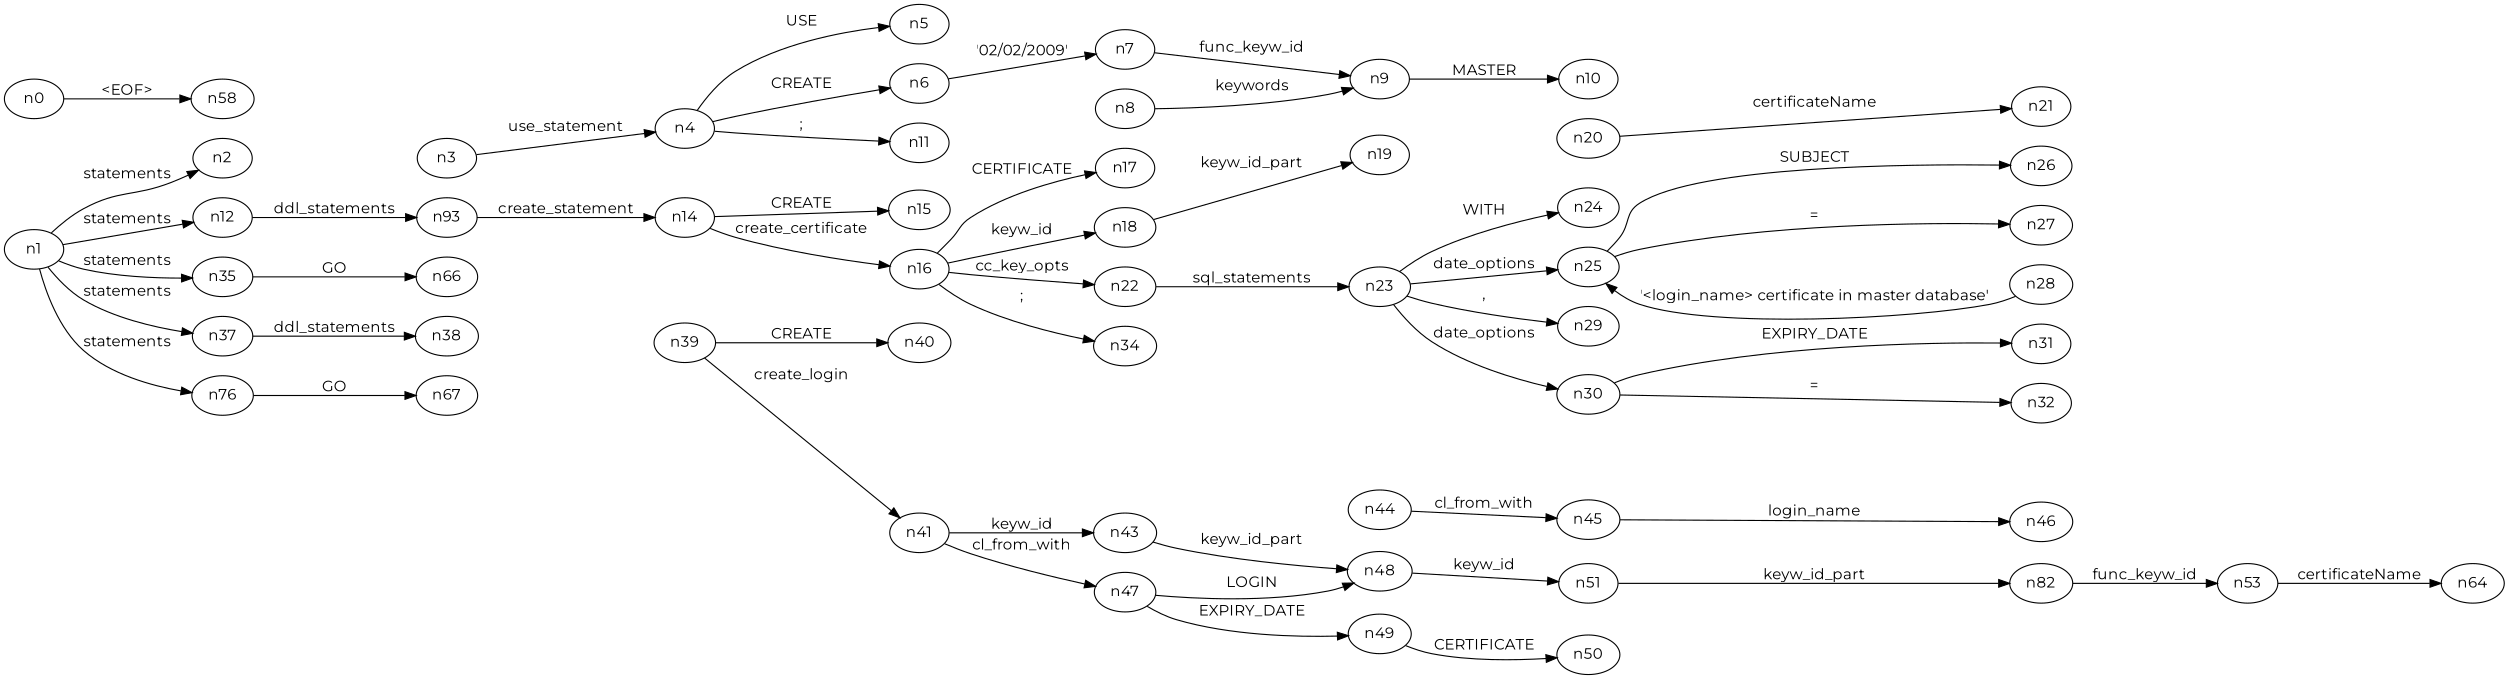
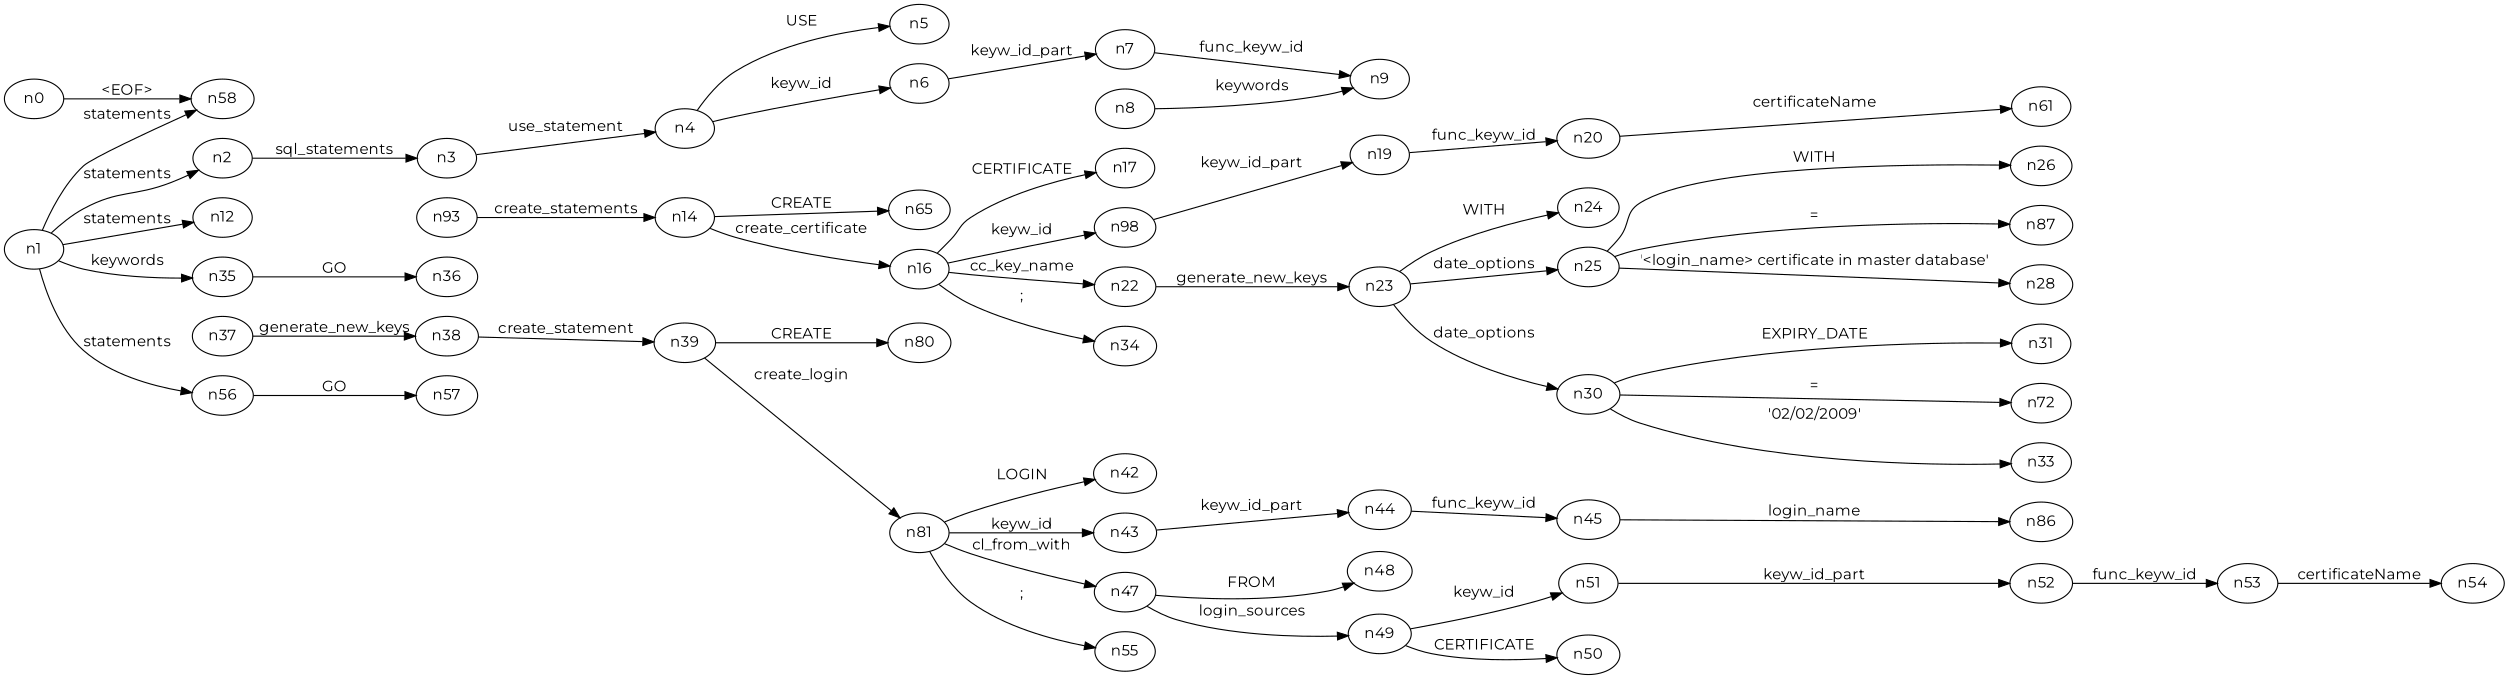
edge "n6" -> "n7": label "'02/02/2009'" -> "keyw_id_part"
node "n10": removed
edge "n4" -> "n6": label "CREATE" -> "keyw_id"
node "n21": label "n21" -> "n61"
node "n11": removed
edge "n19" -> "n20": added, label "func_keyw_id"
edge "n2" -> "n3": added, label "sql_statements"
edge "n25" -> "n26": label "SUBJECT" -> "WITH"
edge "n93" -> "n14": label "create_statement" -> "create_statements"
node "n15": label "n15" -> "n65"
edge "n12" -> "n93": removed, label "ddl_statements"
node "n27": label "n27" -> "n87"
node "n18": label "n18" -> "n98"
edge "n1" -> "n35": label "statements" -> "keywords"
edge "n16" -> "n22": label "cc_key_opts" -> "cc_key_name"
node "n66": label "n66" -> "n36"
edge "n22" -> "n23": label "sql_statements" -> "generate_new_keys"
edge "n1" -> "n37": now "n1" -> "n58"
edge "n28" -> "n25": reversed
node "n29": removed
edge "n37" -> "n38": label "ddl_statements" -> "generate_new_keys"
edge "n38" -> "n39": added, label "create_statement"
node "n40": label "n40" -> "n80"
node "n76": label "n76" -> "n56"
node "n67": label "n67" -> "n57"
node "n32": label "n32" -> "n72"
node "n33": added
node "n42": added
edge "n44" -> "n45": label "cl_from_with" -> "func_keyw_id"
node "n46": label "n46" -> "n86"
node "n41": label "n41" -> "n81"
edge "n43" -> "n48": now "n43" -> "n44"
edge "n48" -> "n51": now "n49" -> "n51"
edge "n47" -> "n48": label "LOGIN" -> "FROM"
node "n82": label "n82" -> "n52"
node "n64": label "n64" -> "n54"
edge "n47" -> "n49": label "EXPIRY_DATE" -> "login_sources"
node "n55": added
